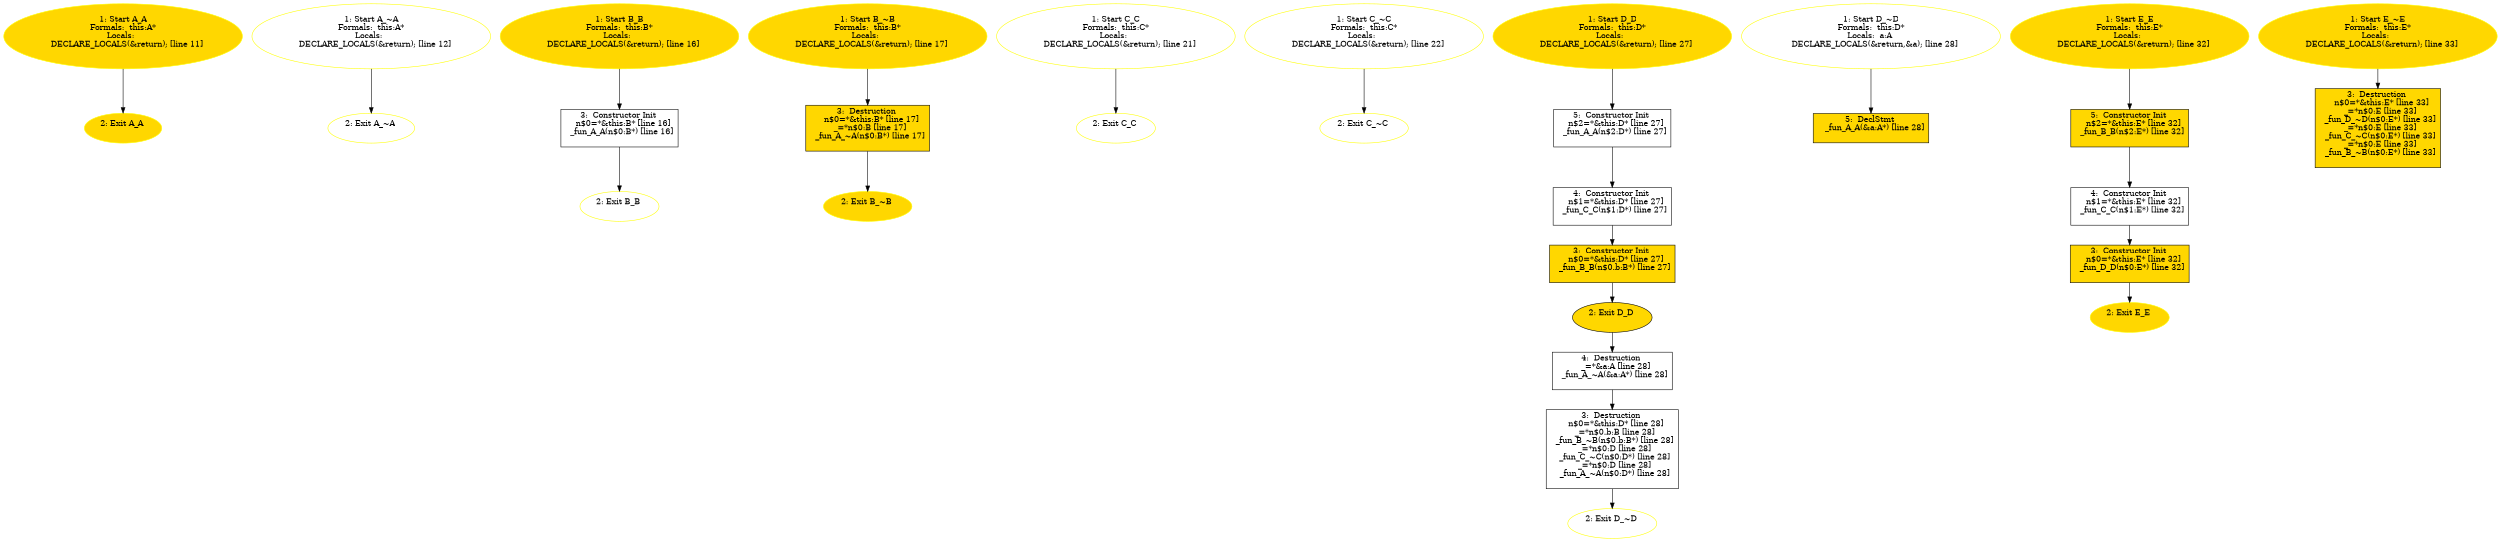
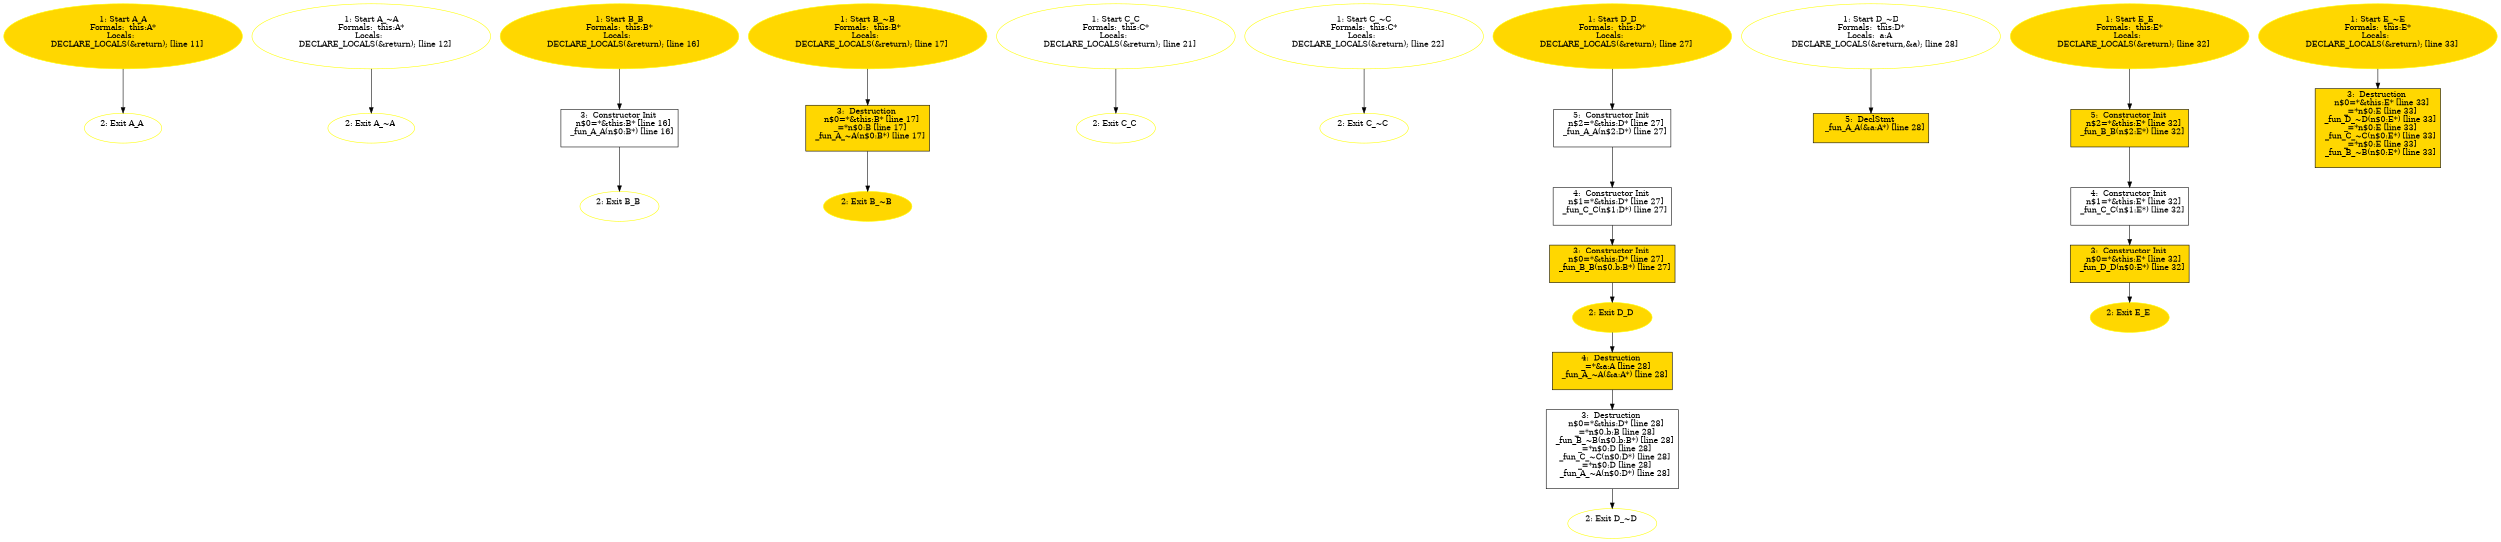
node "2: Exit A_A": fillcolor gold -> white
node "2: Exit D_D": color black -> yellow
node "4:  Destruction _=*&a:A [line 28] _fun_A_~A(&a:A*) [line 28]": fillcolor white -> gold
